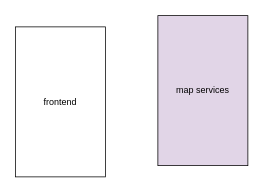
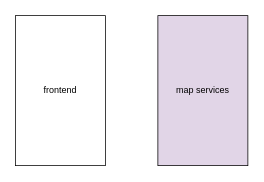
node "frontend": moved (60, 102) -> (60, 90)
